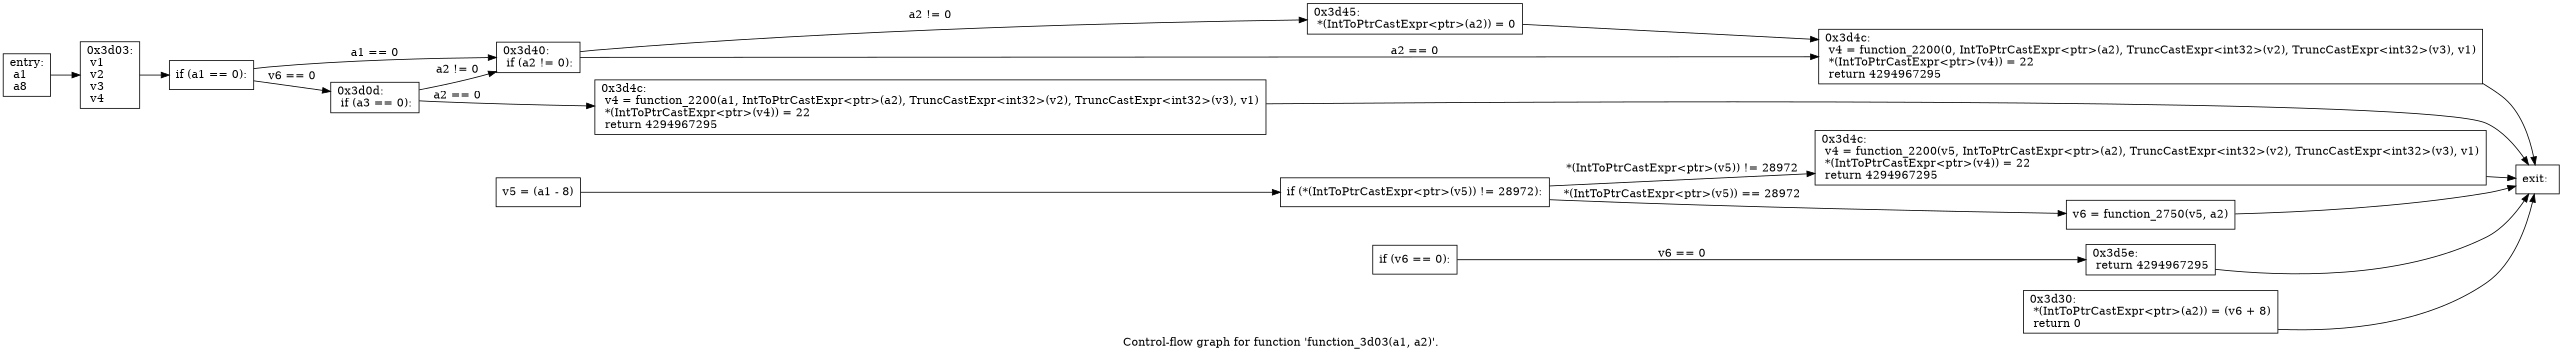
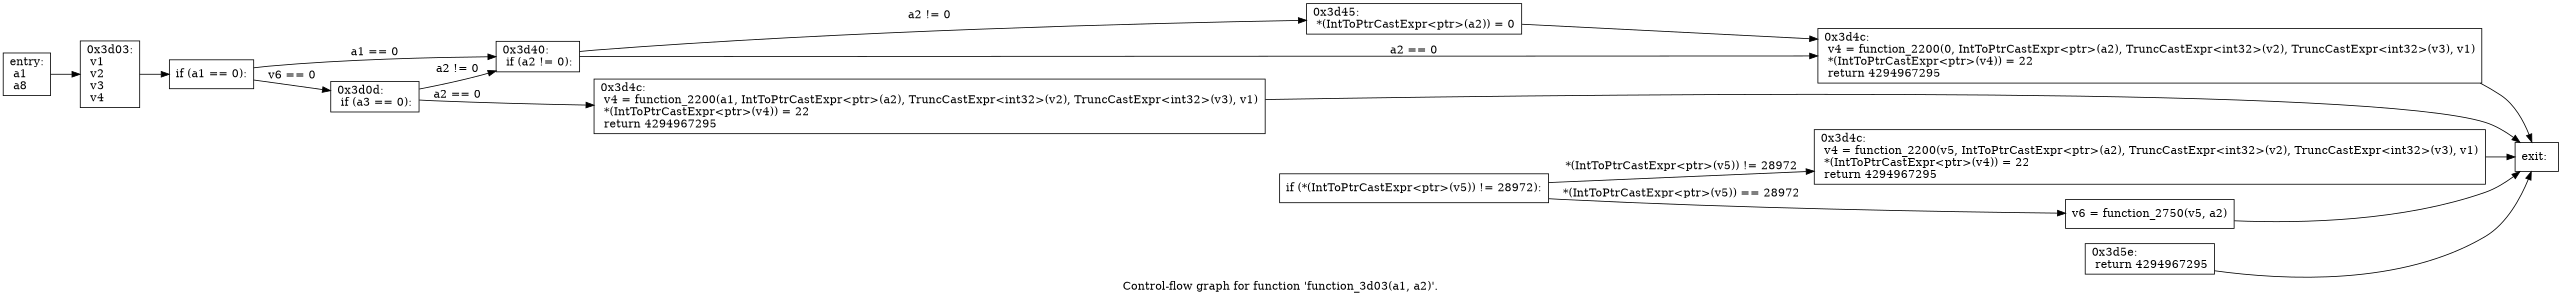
node "v5 = (a1 - 8)": removed
node "if (v6 == 0):": removed
node "0x3d30:": removed
